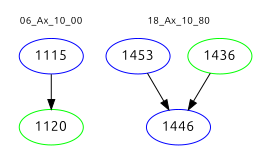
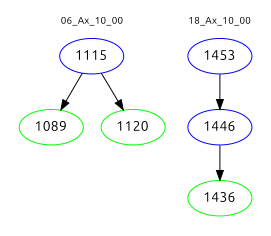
cluster "18_Ax_10_80": label "18_Ax_10_80" -> "18_Ax_10_00"
edge "1436" -> "1446": reversed
node "1089": added
